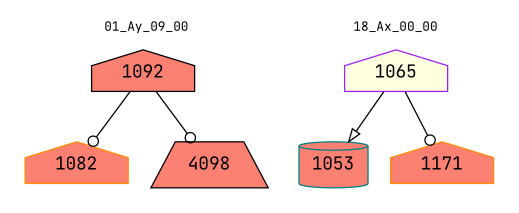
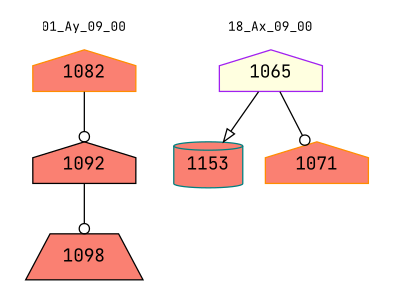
cluster "18_Ax_00_00": label "18_Ax_00_00" -> "18_Ax_09_00"
edge "1092" -> "1082": reversed
node "4098": label "4098" -> "1098"
node "1053": label "1053" -> "1153"
node "1171": label "1171" -> "1071"
